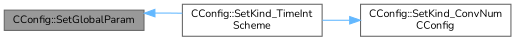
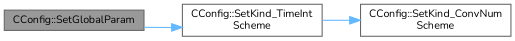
edge "CConfig::SetKind_TimeInt Scheme" -> "CConfig::SetGlobalParam": reversed
node "CConfig::SetKind_ConvNum CConfig": label "CConfig::SetKind_ConvNum CConfig" -> "CConfig::SetKind_ConvNum Scheme"
